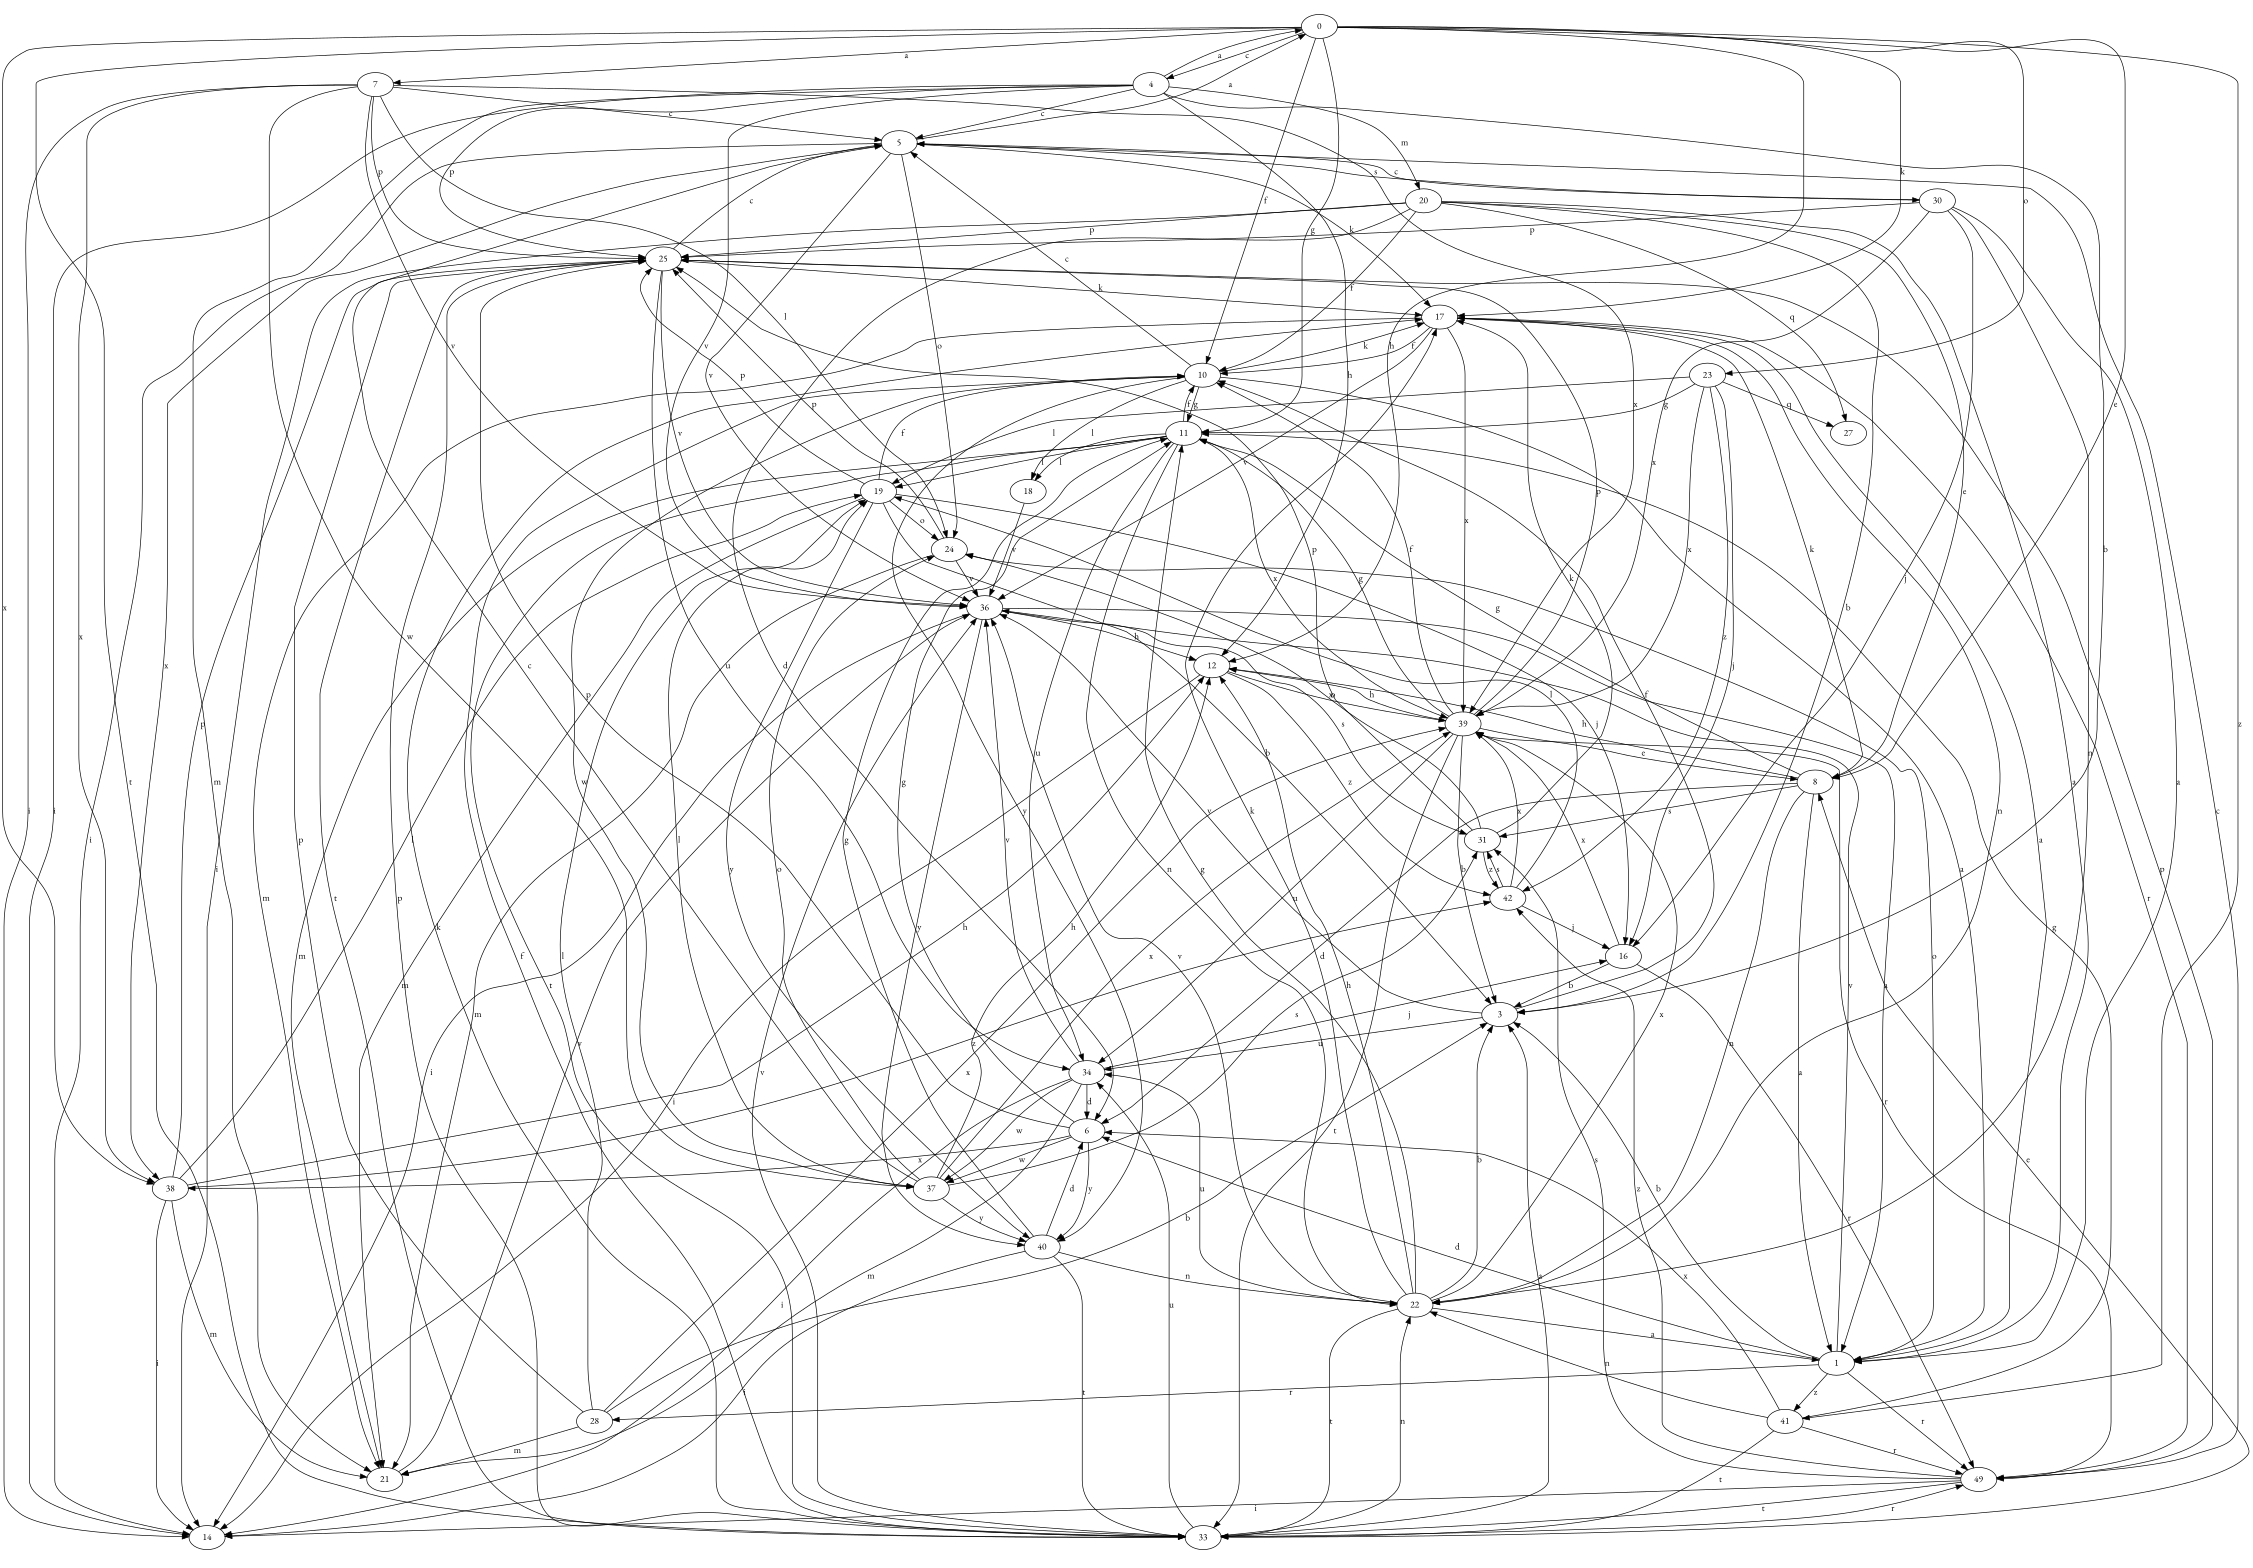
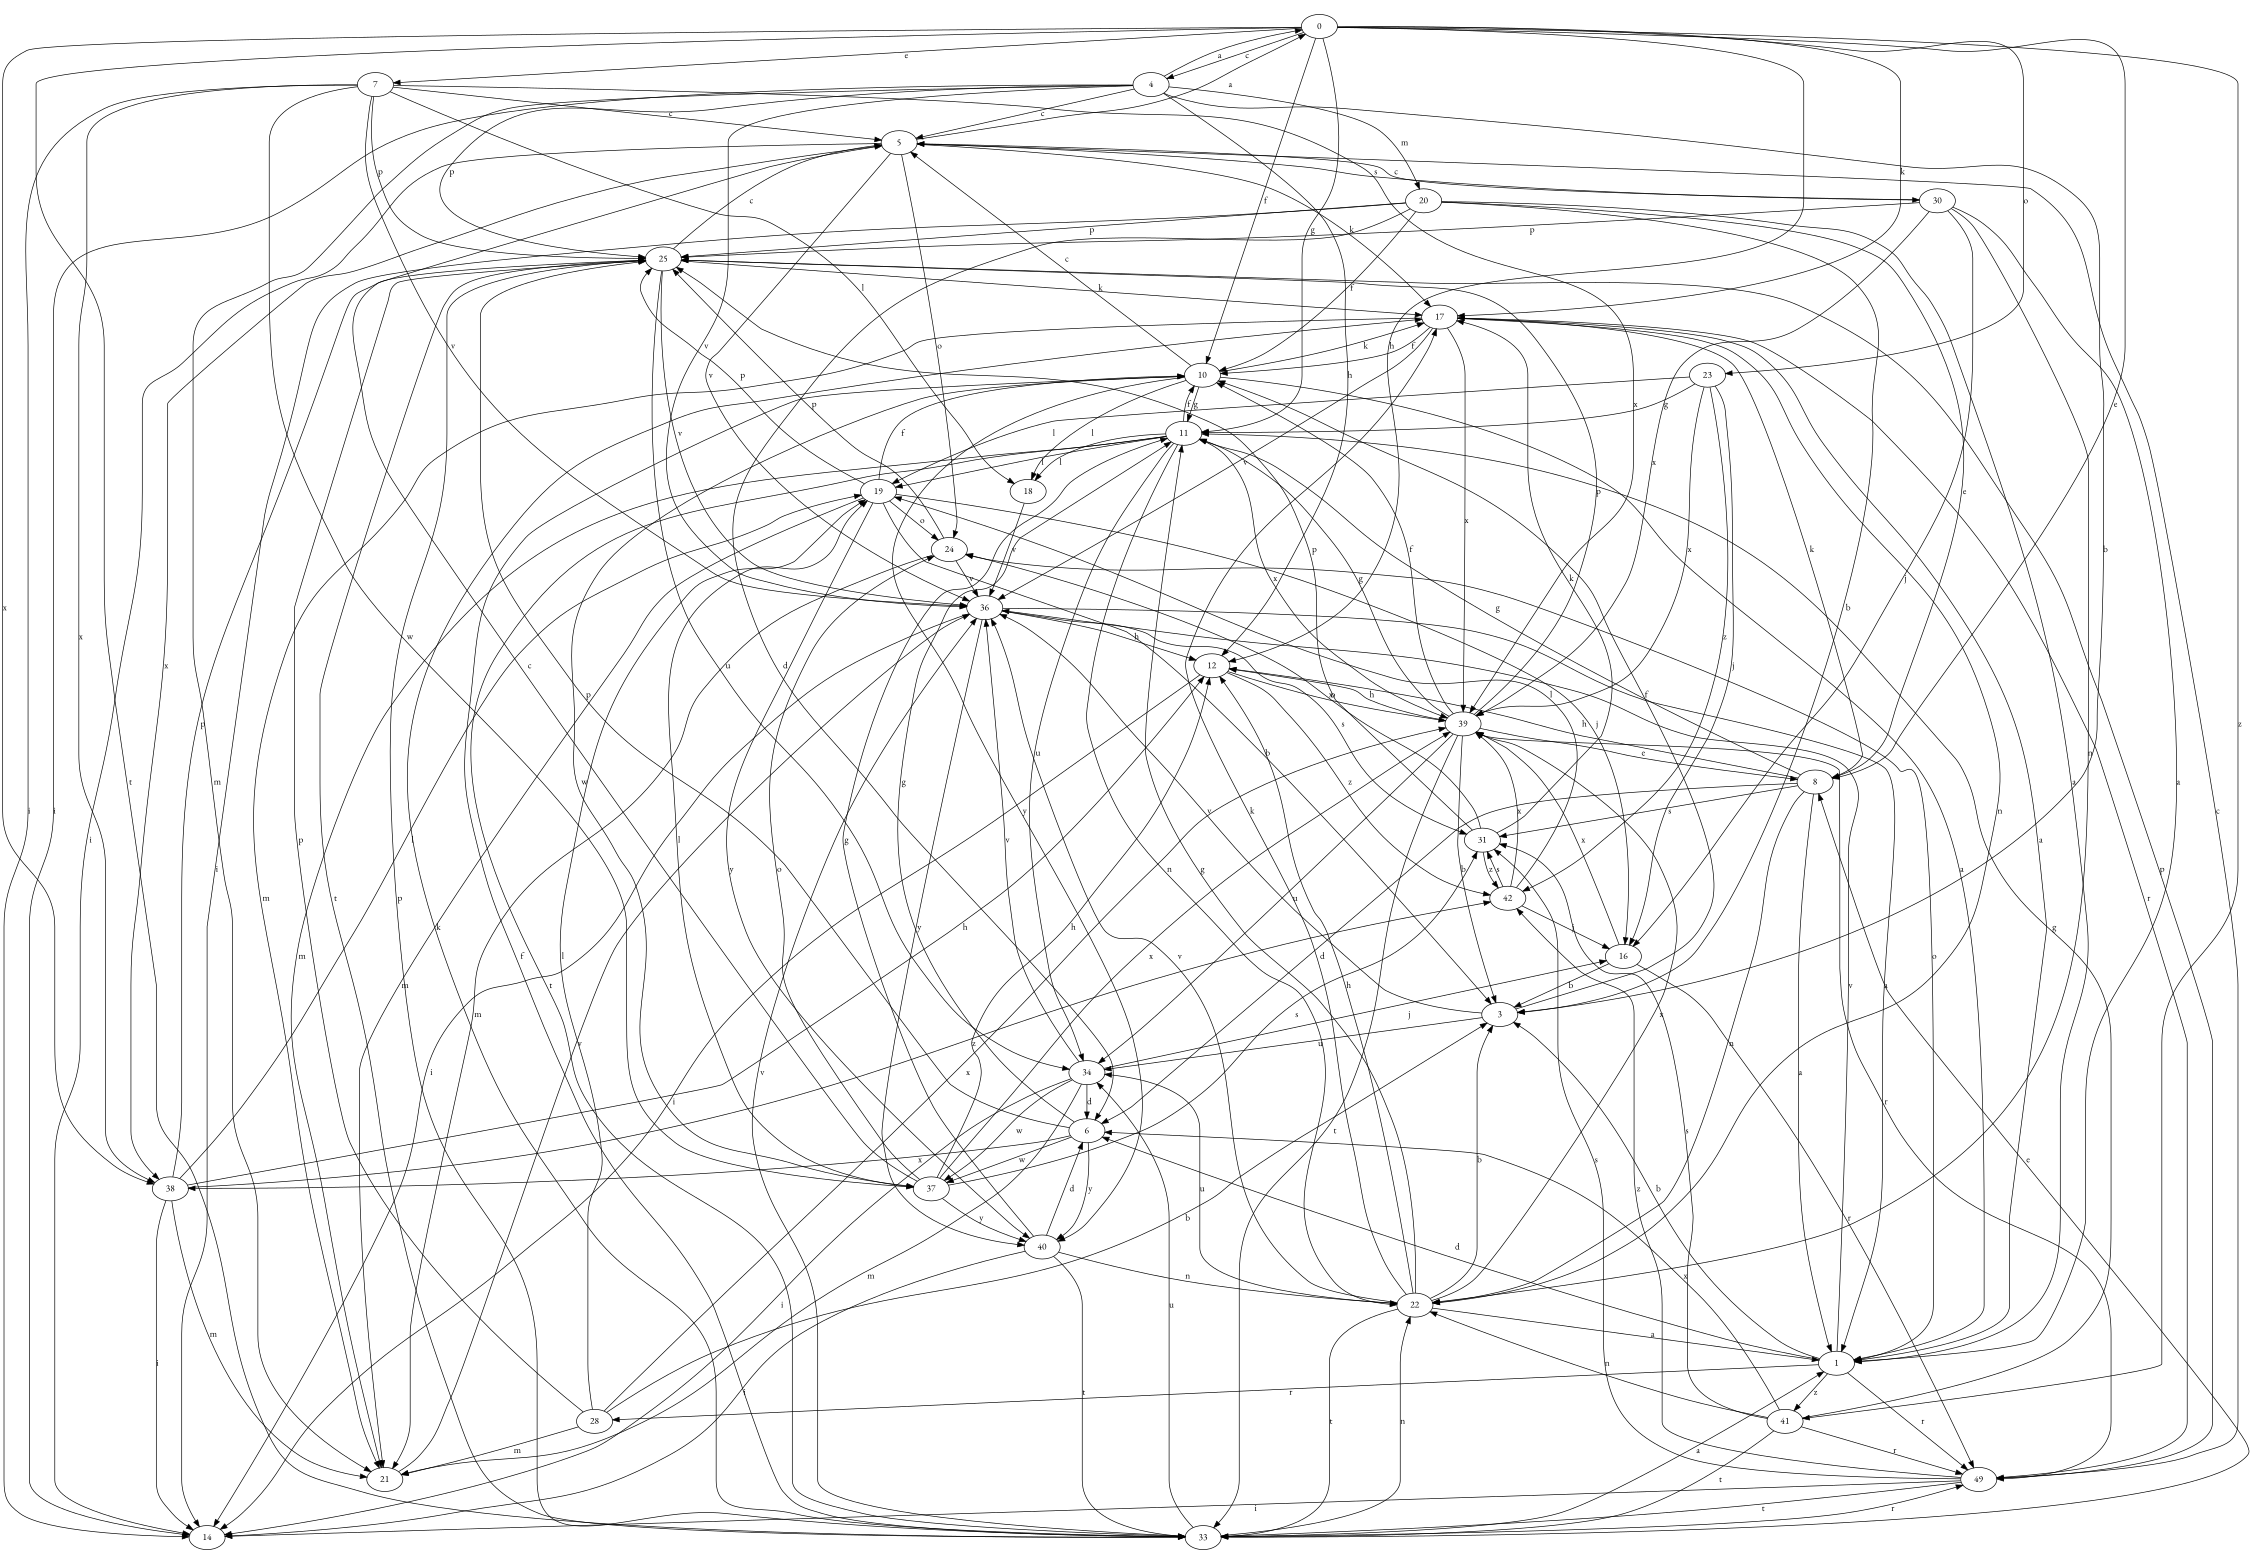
edge "0" -> "7": label "a" -> "e"
edge "7" -> "24": now "7" -> "18"
node "27": removed
edge "41" -> "31": added, label "s"
edge "33" -> "3": now "33" -> "1"
